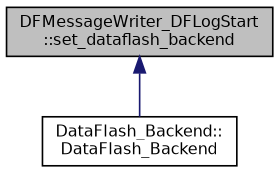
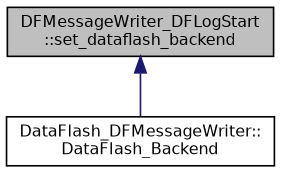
node "DataFlash_Backend:: DataFlash_Backend": label "DataFlash_Backend:: DataFlash_Backend" -> "DataFlash_DFMessageWriter:: DataFlash_Backend"
